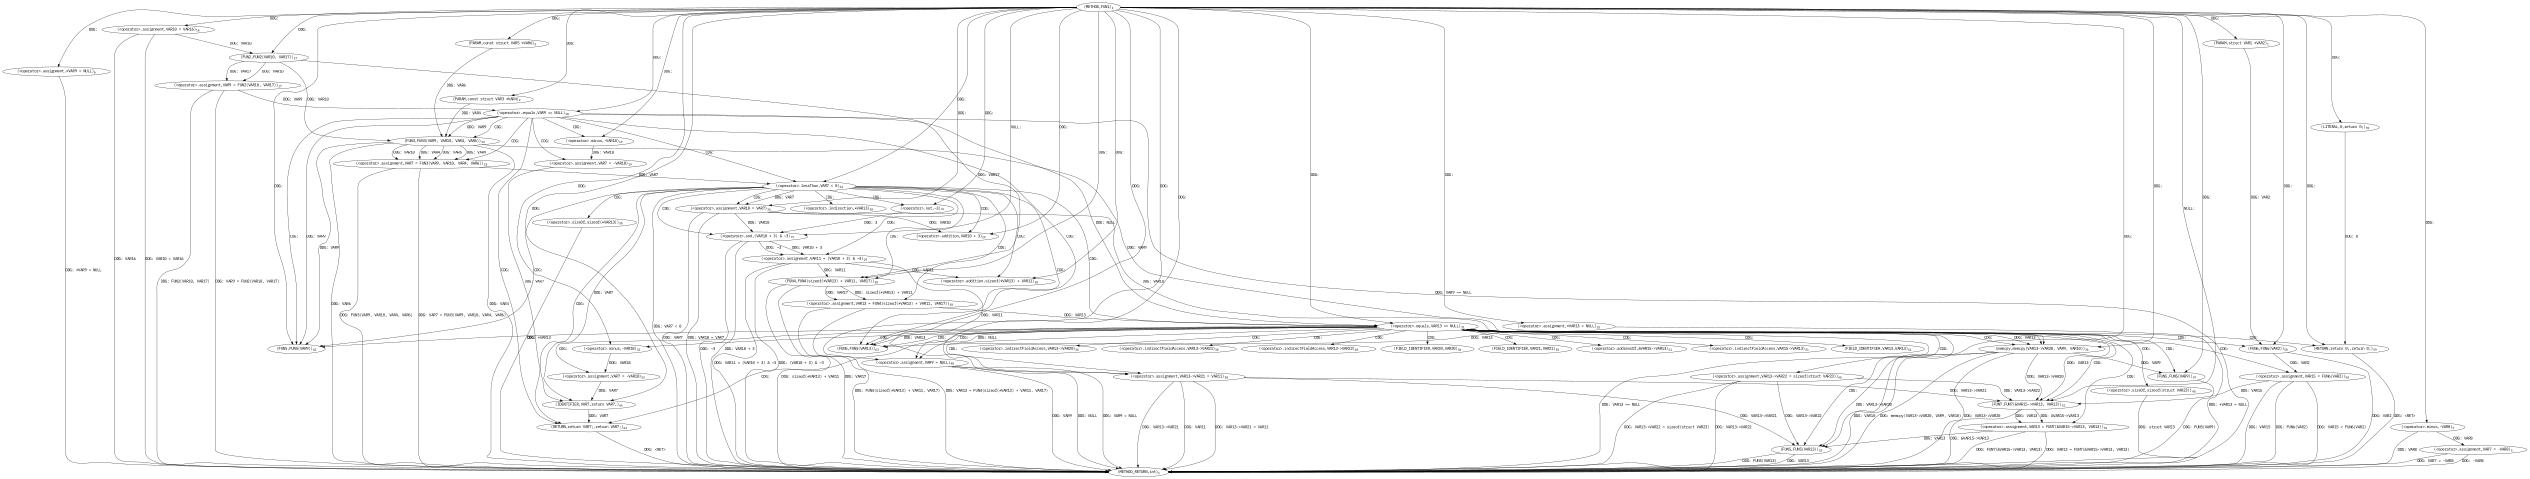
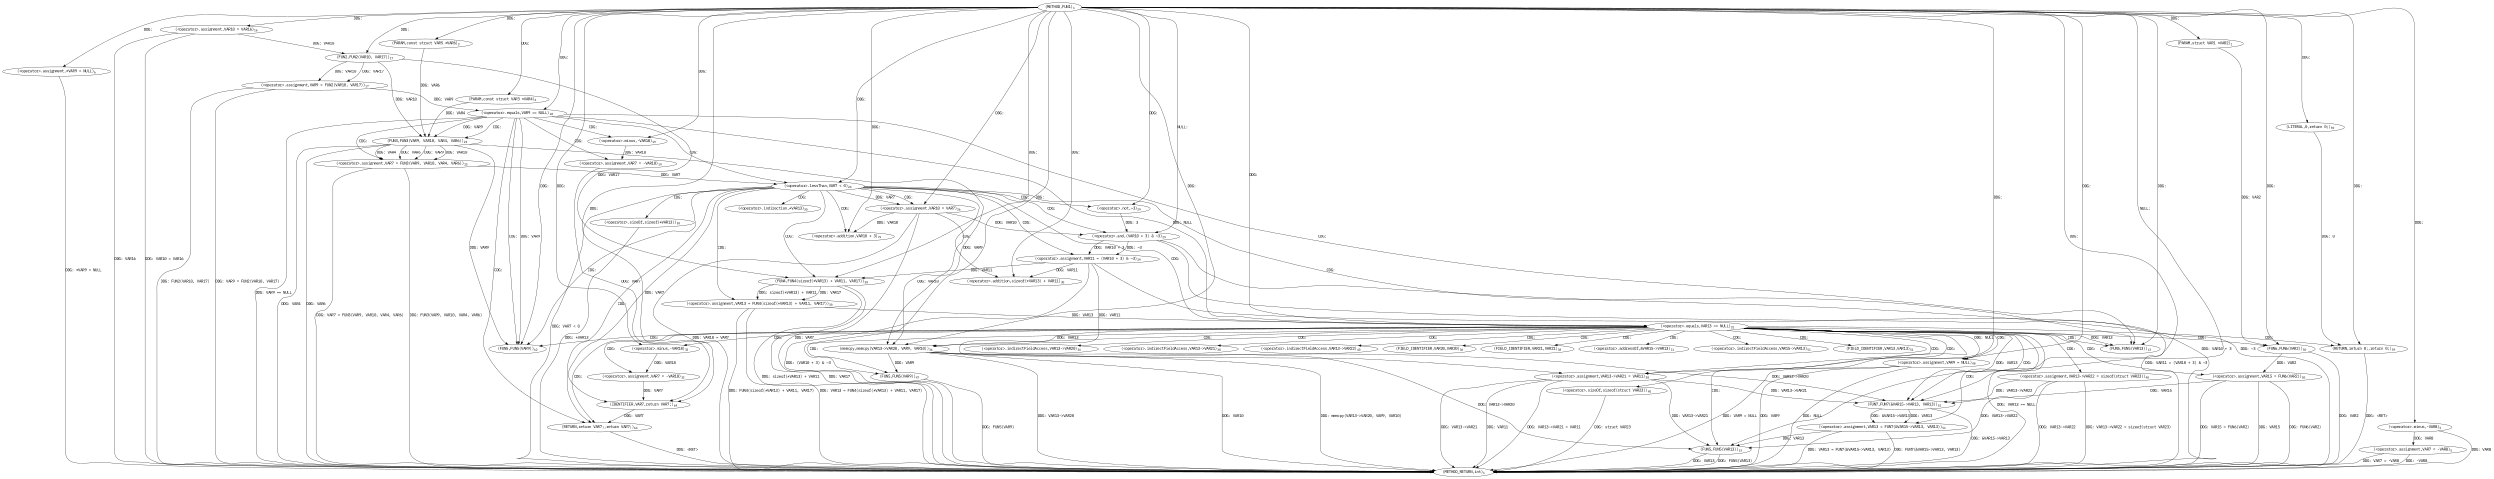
node "(<operator>.assignment,*VAR13 = NULL)": removed
